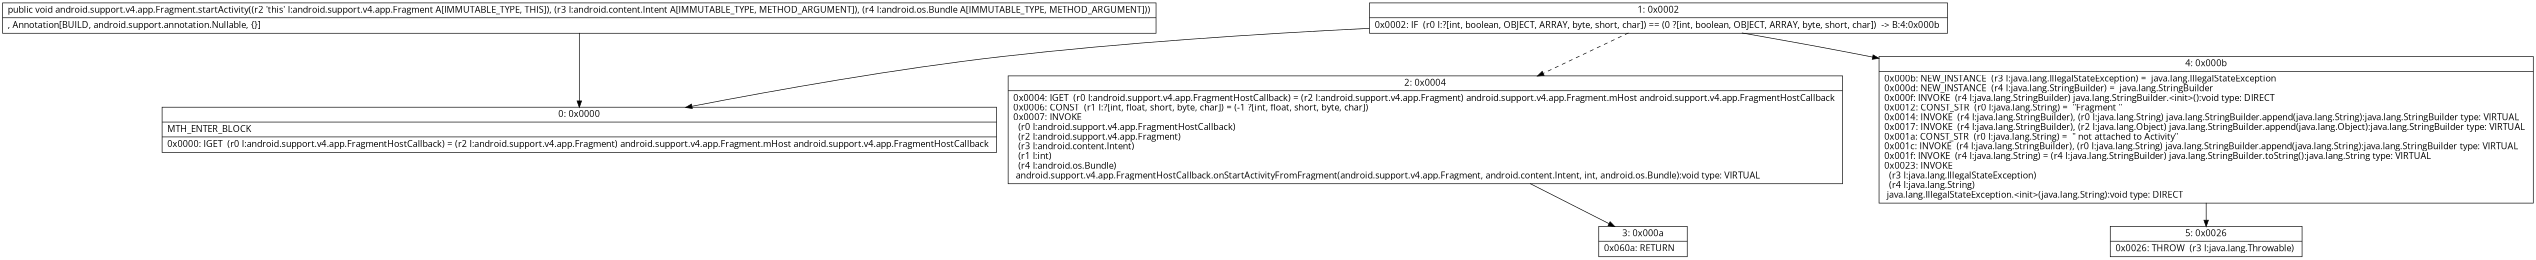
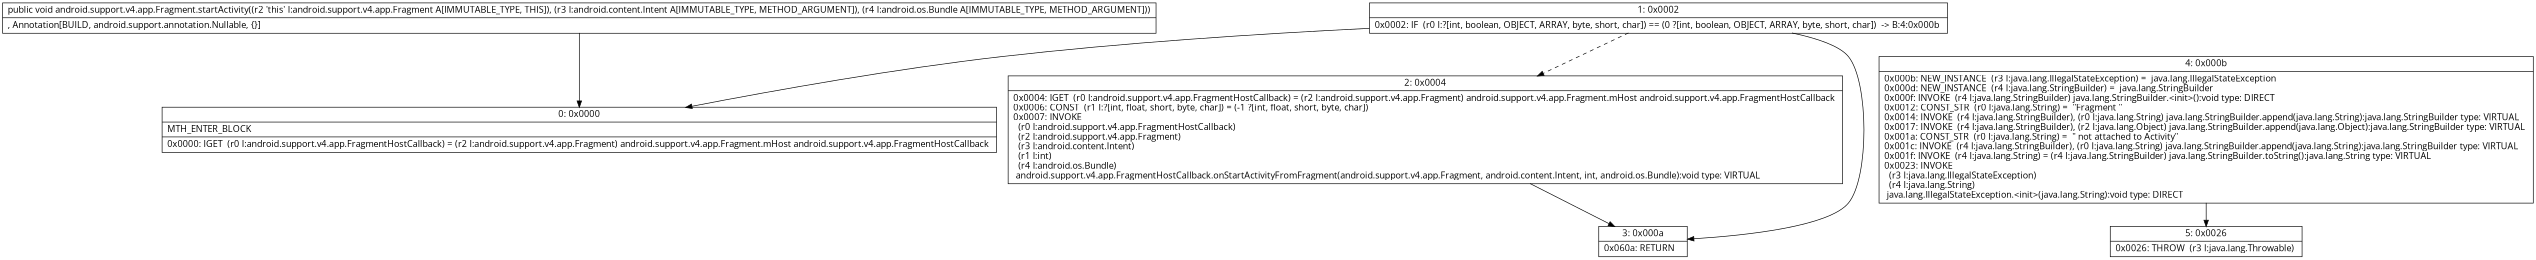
edge "1: 0x0002" -> "4: 0x000b": now "1: 0x0002" -> "3: 0x000a"
